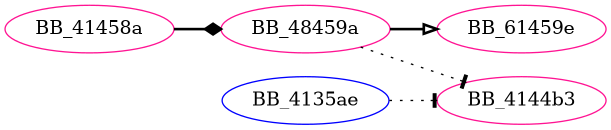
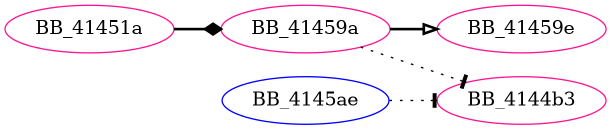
node "BB_41458a": label "BB_41458a" -> "BB_41451a"
node "BB_48459a": label "BB_48459a" -> "BB_41459a"
node "BB_61459e": label "BB_61459e" -> "BB_41459e"
node "BB_4135ae": label "BB_4135ae" -> "BB_4145ae"
